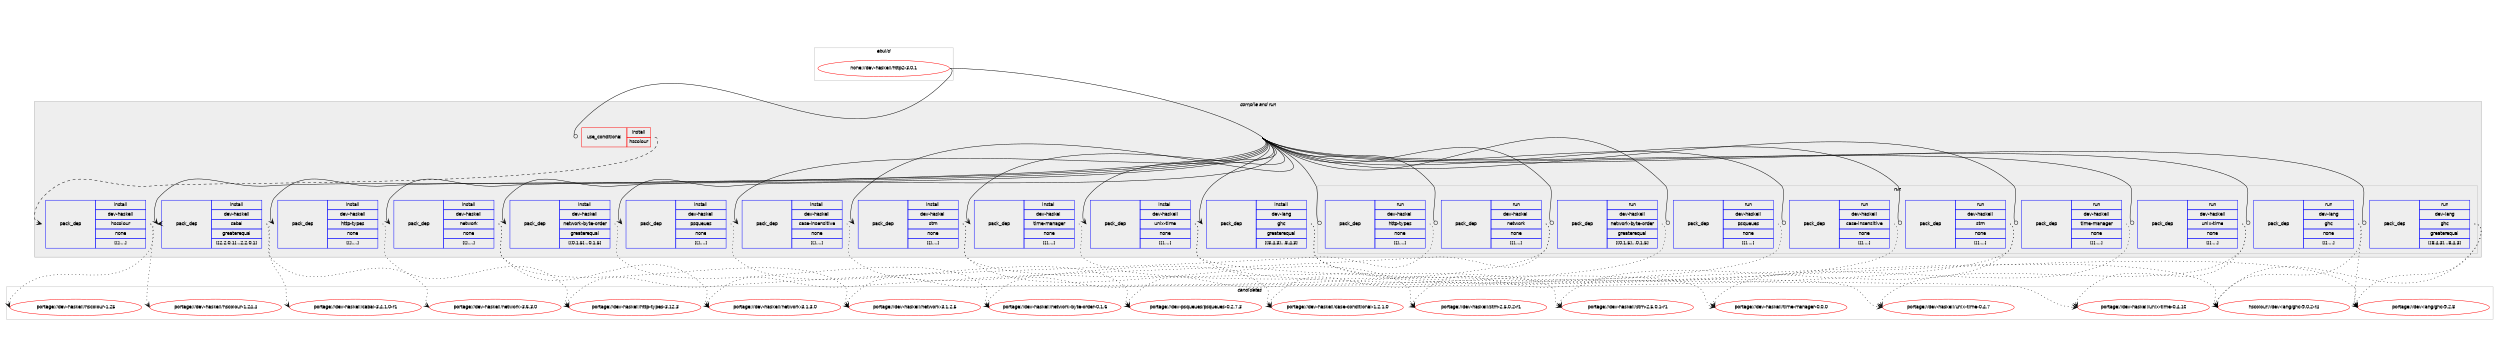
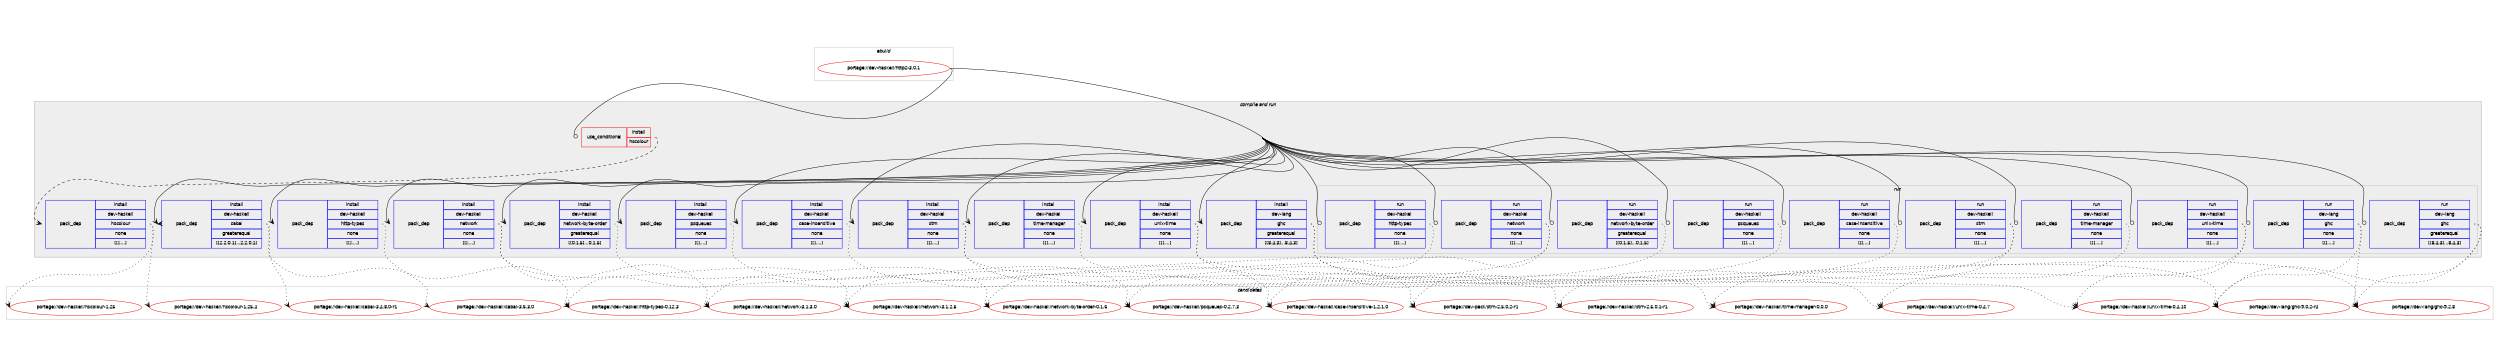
node "none://dev-haskell/http2-3.0.1": label "none://dev-haskell/http2-3.0.1" -> "portage://dev-haskell/http2-3.0.1"
node "portage://dev-haskell/hscolour-1.24.4": label "portage://dev-haskell/hscolour-1.24.4" -> "portage://dev-haskell/hscolour-1.25.4"
node "portage://dev-haskell/cabal-3.4.1.0-r1": label "portage://dev-haskell/cabal-3.4.1.0-r1" -> "portage://dev-haskell/cabal-3.4.8.0-r1"
node "portage://dev-haskell/network-3.6.3.0": label "portage://dev-haskell/network-3.6.3.0" -> "portage://dev-haskell/cabal-3.6.3.0"
node "portage://dev-haskell/http-types-3.12.3": label "portage://dev-haskell/http-types-3.12.3" -> "portage://dev-haskell/http-types-0.12.3"
node "portage://dev-psqueues/psqueues-0.2.7.3": label "portage://dev-psqueues/psqueues-0.2.7.3" -> "portage://dev-haskell/psqueues-0.2.7.3"
node "portage://dev-haskell/case-conditional-1.2.1.0": label "portage://dev-haskell/case-conditional-1.2.1.0" -> "portage://dev-haskell/case-insensitive-1.2.1.0"
node "portage://dev-haskell/stm-2.5.0.2-r1": label "portage://dev-haskell/stm-2.5.0.2-r1" -> "portage://dev-pack/stm-2.5.0.2-r1"
node "hscolour://dev-lang/ghc-9.0.2-r4": label "hscolour://dev-lang/ghc-9.0.2-r4" -> "portage://dev-lang/ghc-9.0.2-r4"
